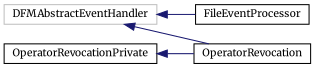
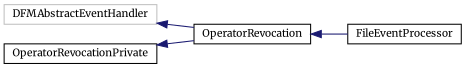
edge "FileEventProcessor" -> "DFMAbstractEventHandler": now "FileEventProcessor" -> "OperatorRevocation"
